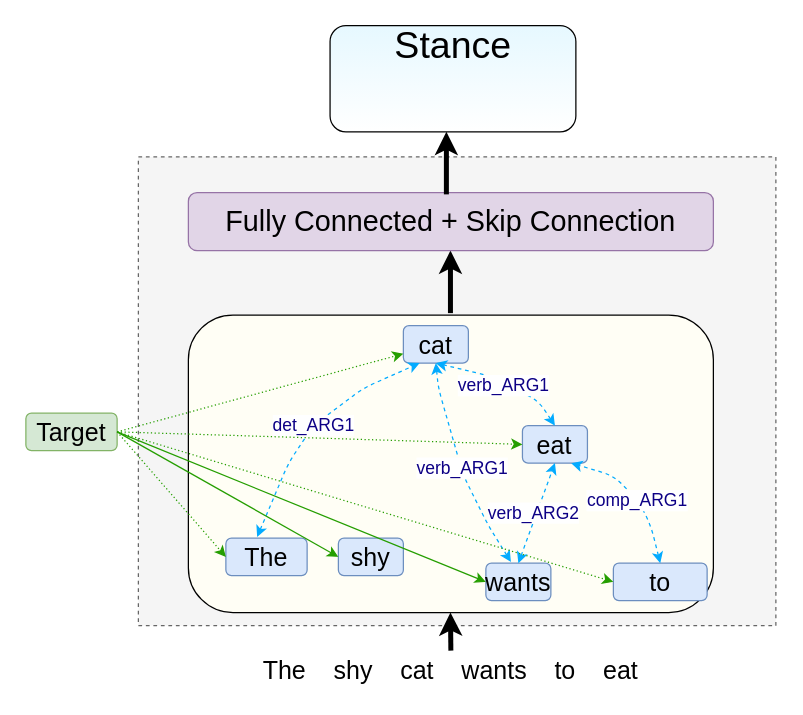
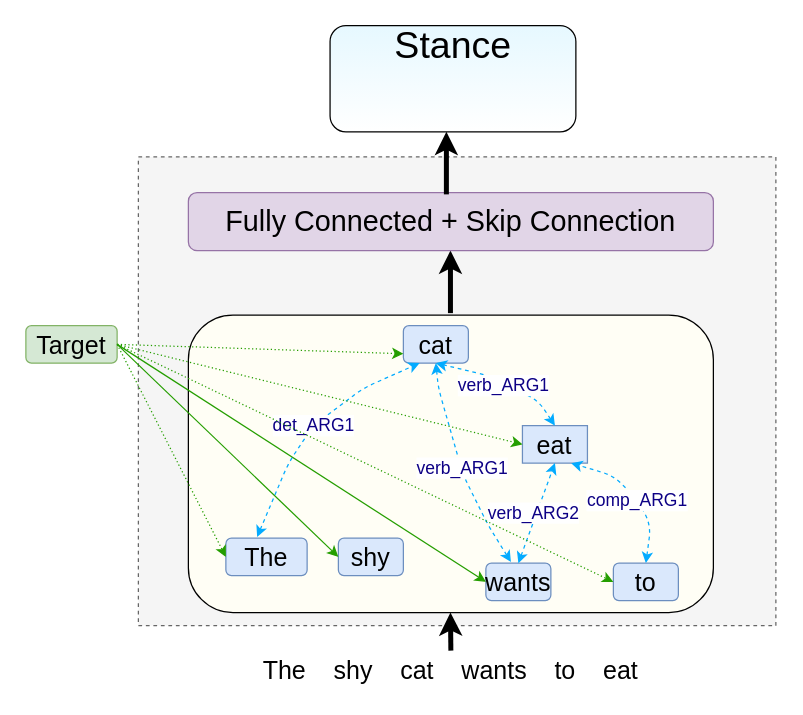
node "Target": moved (71, 432) -> (71, 344)
node "eat": shape rounded rectangle -> rectangle
node "to": size 94x38 -> 65x38
